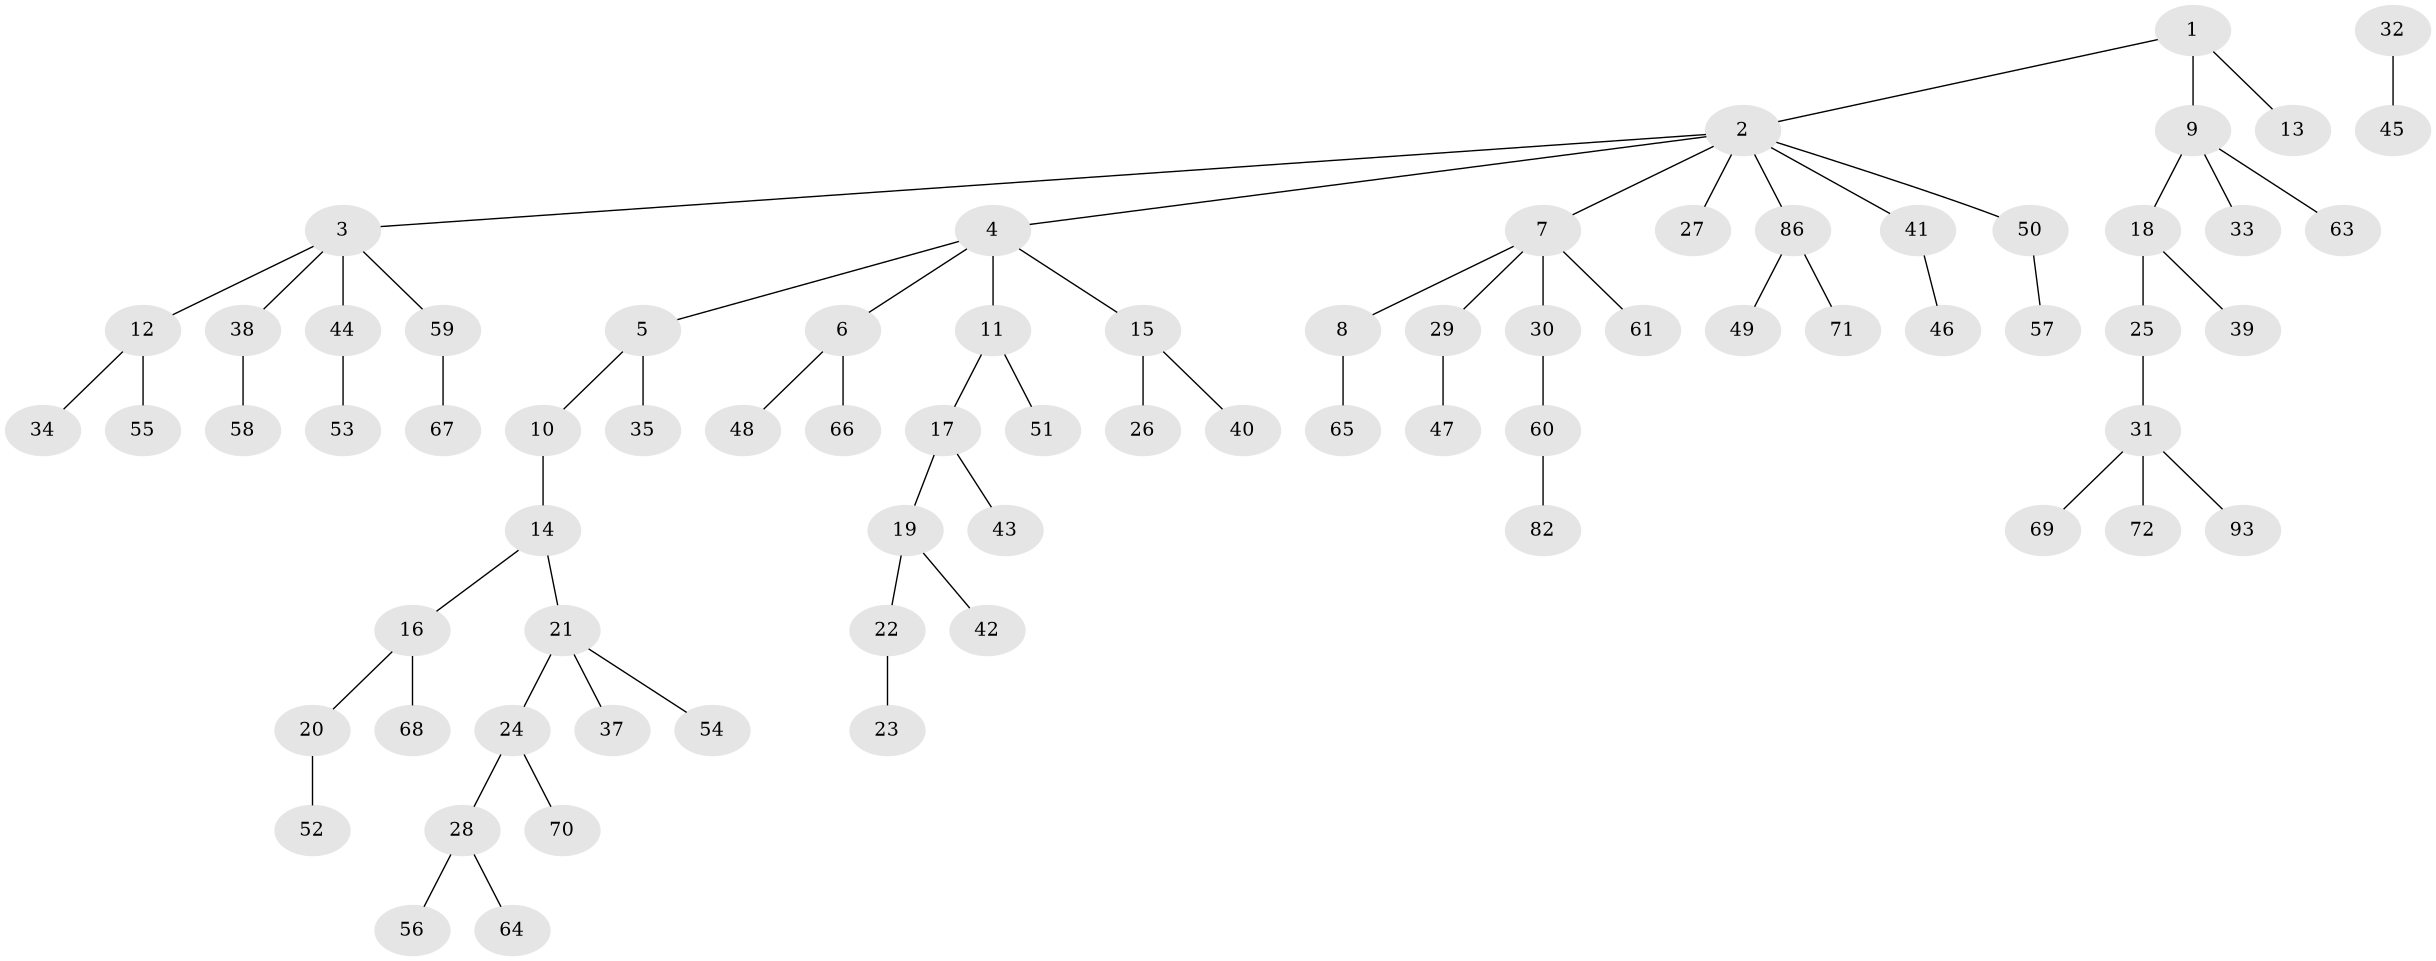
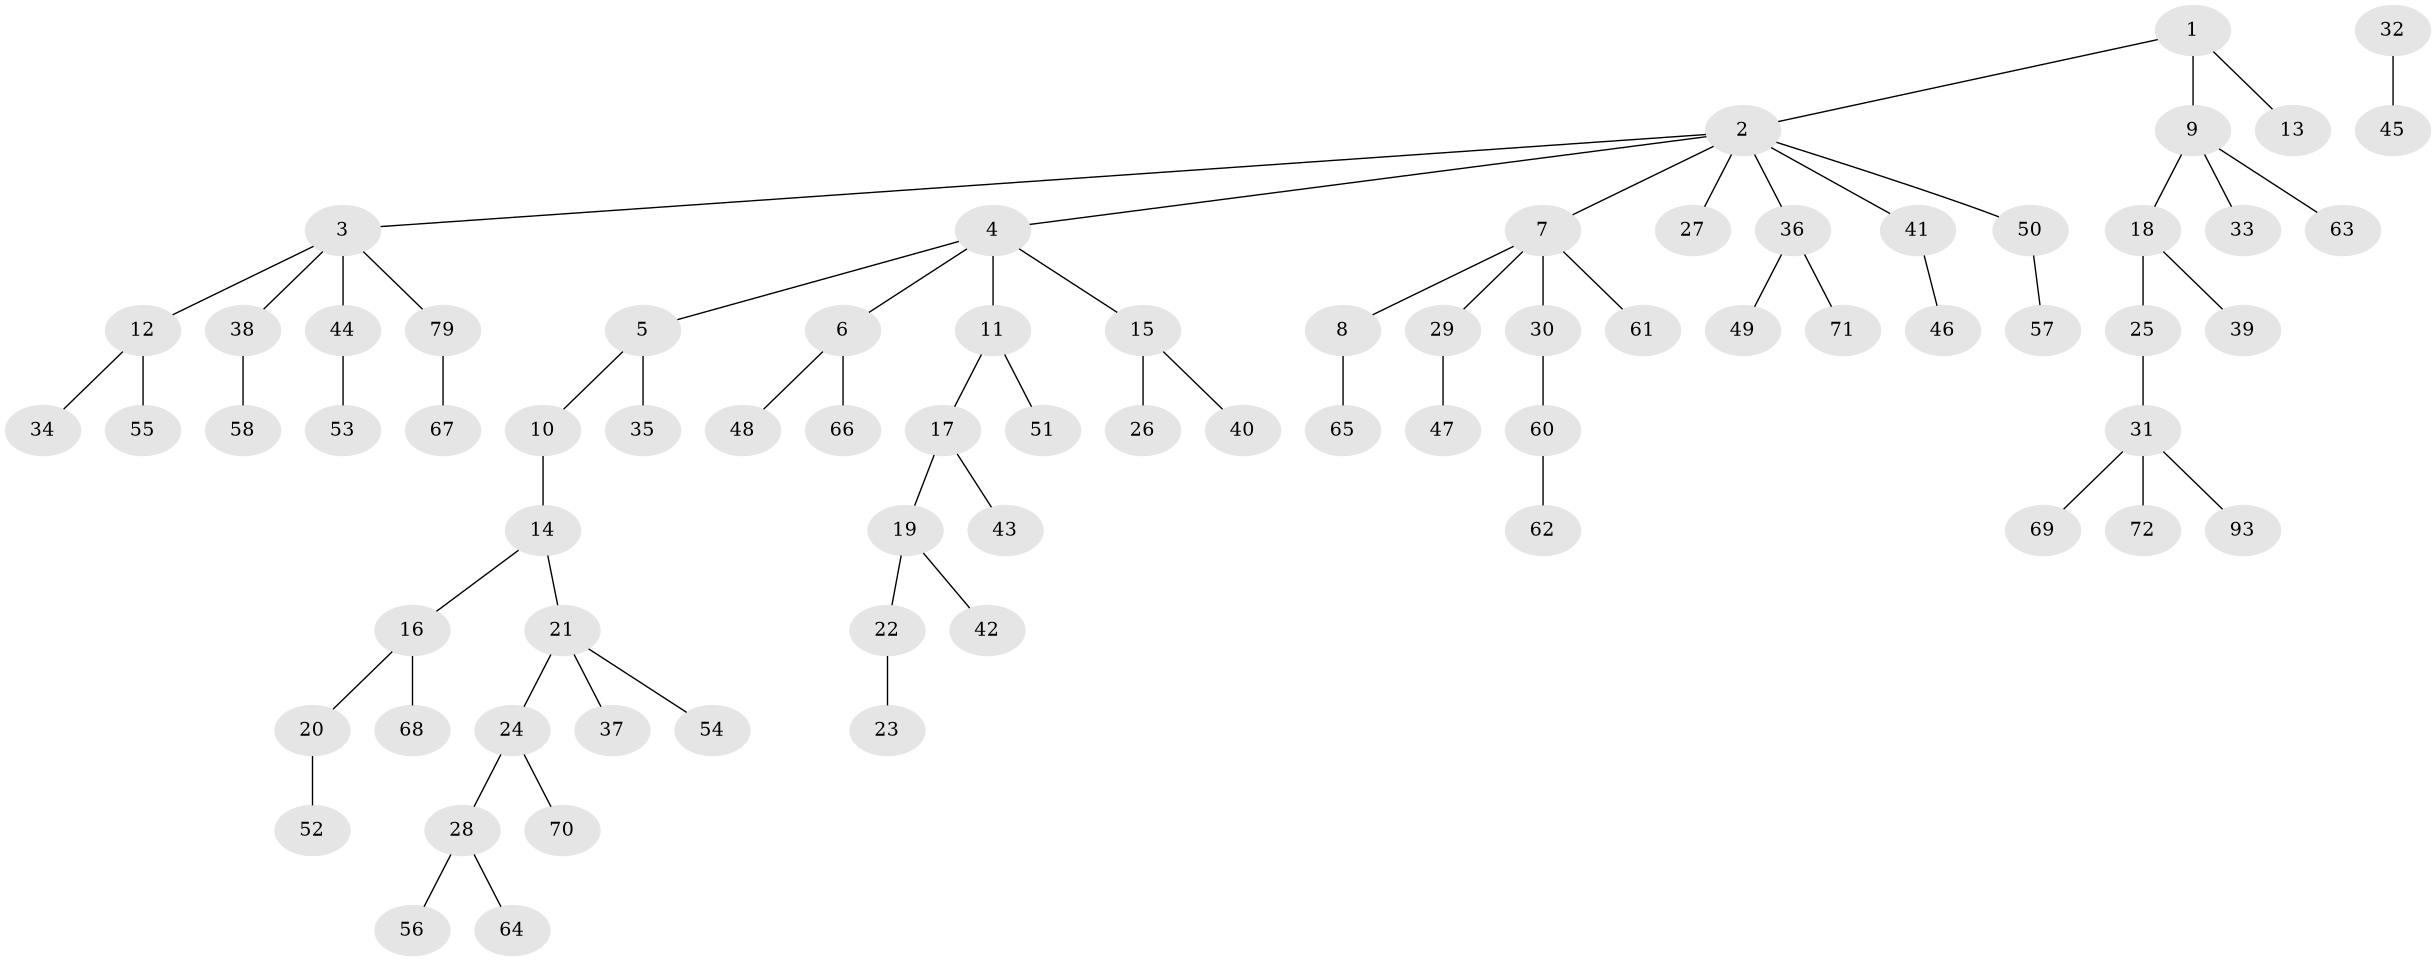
node "86": label "86" -> "36"
node "59": label "59" -> "79"
node "82": label "82" -> "62"
